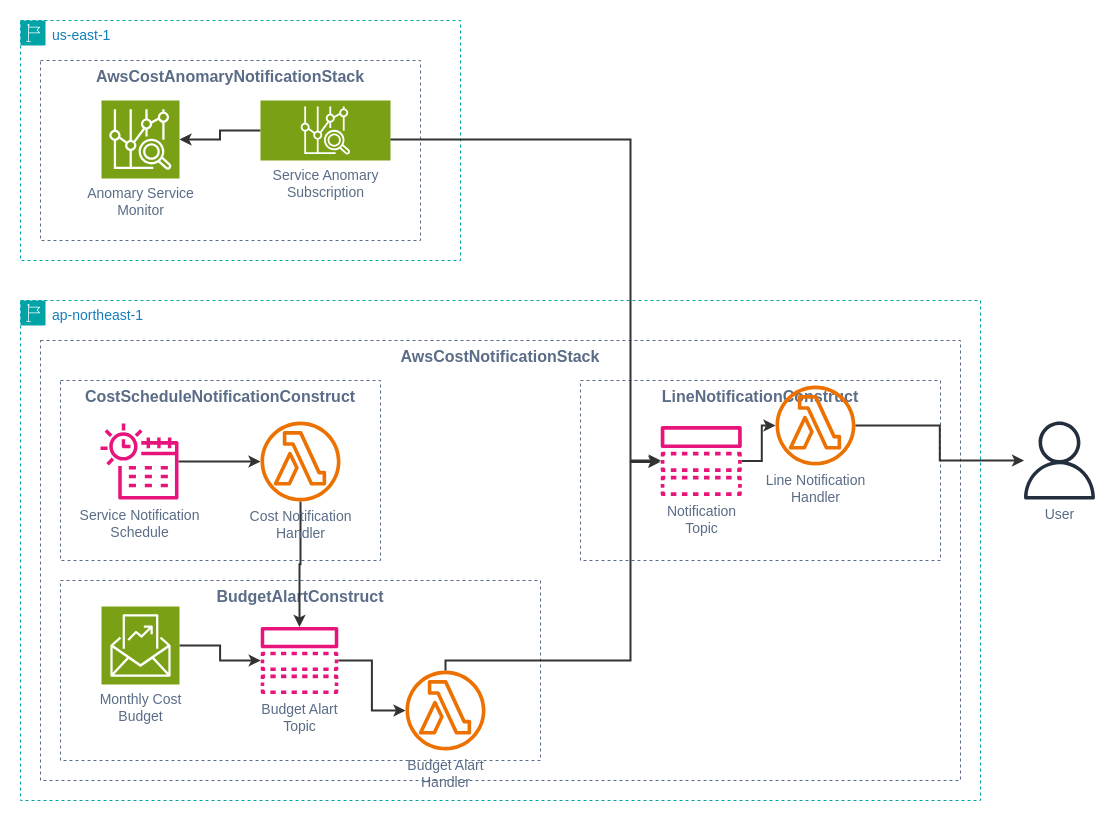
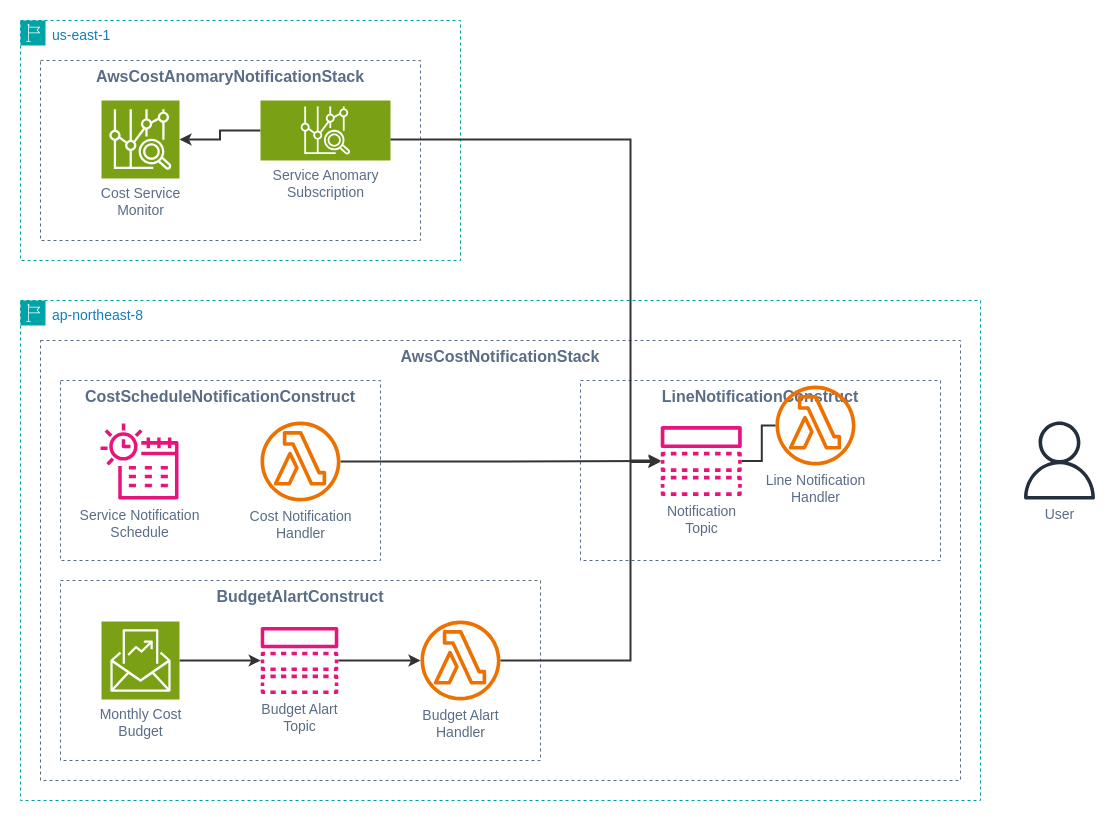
node "Anomary Service Monitor": label "Anomary Service Monitor" -> "Cost Service Monitor"
node "ap-northeast-1": label "ap-northeast-1" -> "ap-northeast-8"
edge "Notification Topic" -> "Line Notification Handler": arrowhead classic -> none
edge "Line Notification Handler" -> "User": removed
edge "Service Notification Schedule" -> "Cost Notification Handler": removed
edge "Cost Notification Handler" -> "Budget Alart Topic": now "Cost Notification Handler" -> "Notification Topic"
node "Monthly Cost Budget": moved (141, 646) -> (141, 661)
node "Budget Alart Handler": moved (446, 711) -> (461, 661)
